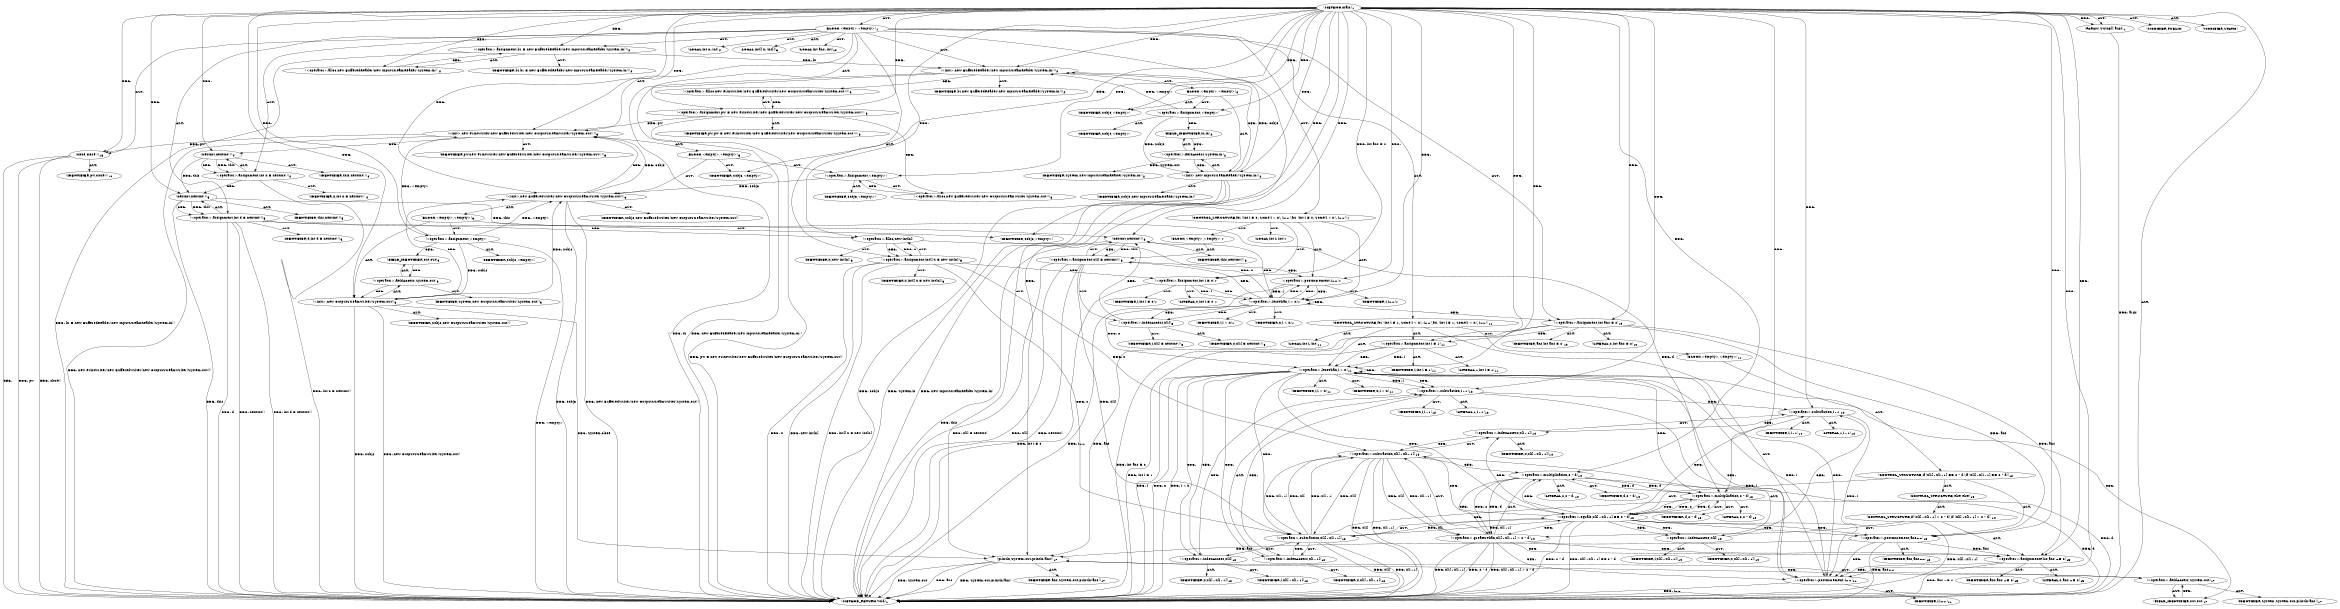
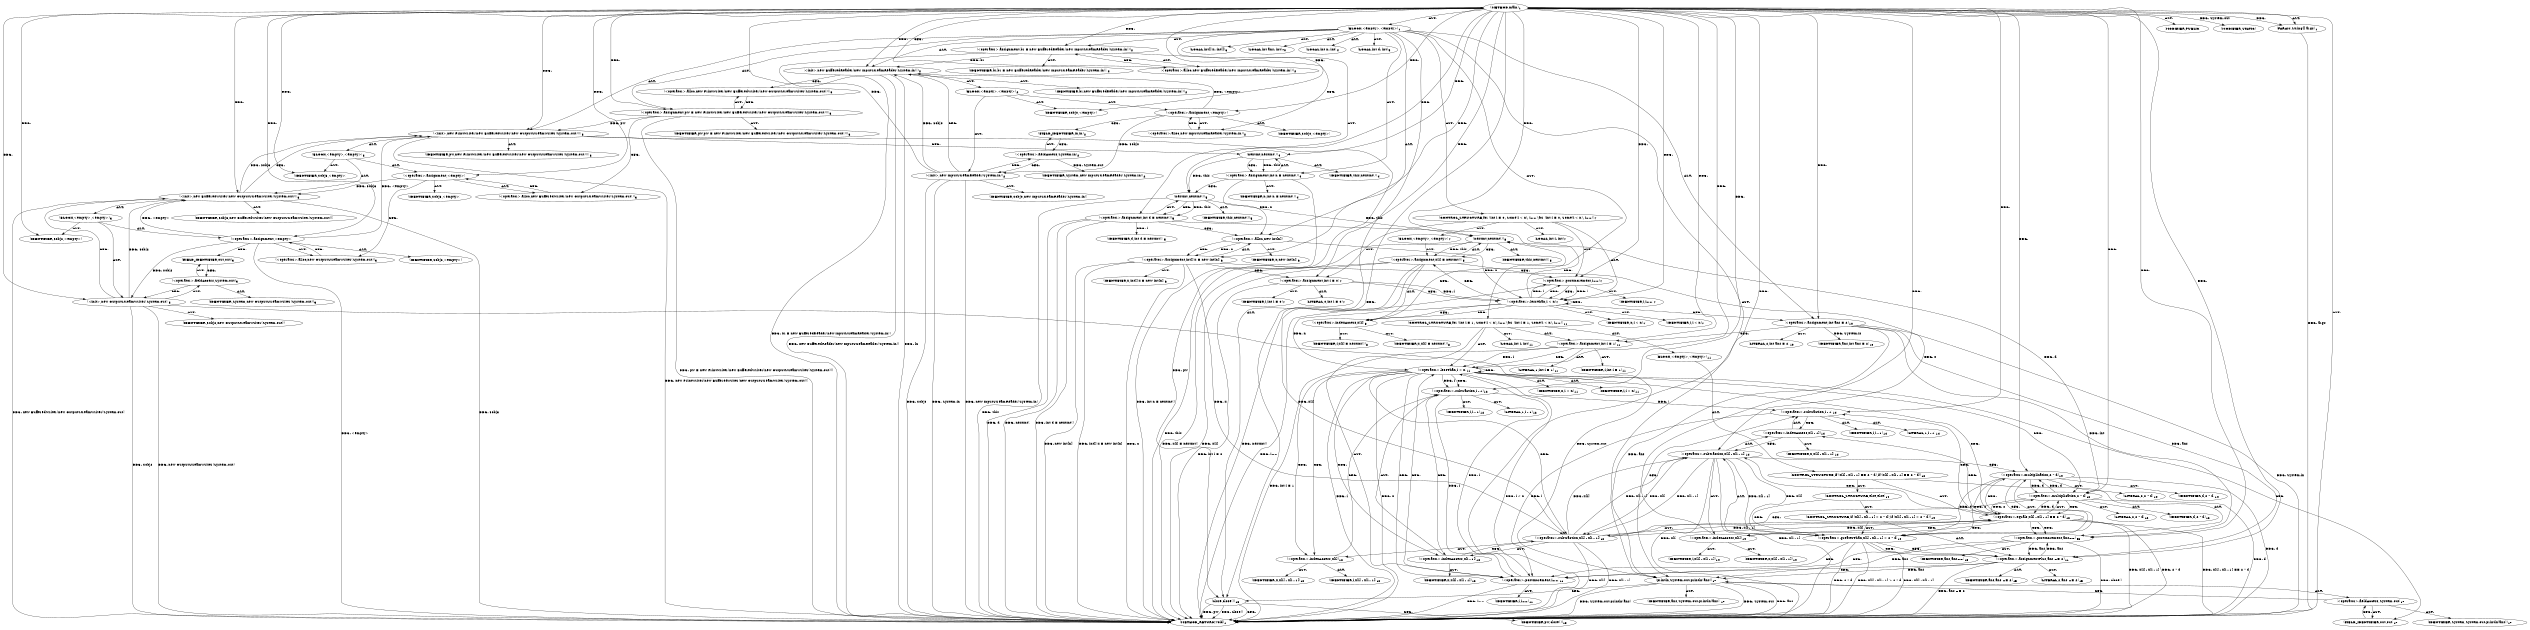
edge "(METHOD,main)" -> "(MODIFIER,STATIC)": label "AST: " -> "DDG: System.out"
node "(LOCAL,int ans: int)": text "10" -> "70"
node "(LOCAL,int d: int)": added
edge "(METHOD,main)" -> "(<init>,new InputStreamReader(System.in))": reversed
node "(<operator>.alloc,new InputStreamReader(System.in))": added
edge "(METHOD,main)" -> "(<operator>.assignment,int i = 0)": label "DDG: int ans = 2" -> "DDG: "
edge "(close,close())" -> "(IDENTIFIER,pw,close())": label "AST: " -> "CFG: "
edge "(<init>,new InputStreamReader(System.in))" -> "(<operator>.fieldAccess,System.in)": label "AST: " -> "CDG: "
edge "(<operator>.assignment,int n = nextInt())" -> "(<operator>.alloc,new int[n])": added, label "DDG: n"
edge "(<operator>.assignment,int d = nextInt())" -> "(IDENTIFIER,d,int d = nextInt())": label "AST: " -> "DDG: i"
node "(<operator>.alloc,new OutputStreamWriter(System.out))": added
edge "(METHOD,main)" -> "(<operator>.assignmentPlus,ans += 2)": label "CDG: " -> "DDG: "
edge "(<operator>.assignment,int ans = 2)" -> "(IDENTIFIER,ans,int ans = 2)": label "AST: " -> "DDG: System.in"
edge "(<init>,new OutputStreamWriter(System.out))" -> "(println,System.out.println(ans))": label "DDG: System.close" -> "DDG: System.out"
edge "(<operator>.assignment,int ans = 2)" -> "(<operator>.postIncrement,ans++)": label "DDG: ans" -> "DDG: int"
edge "(<operator>.assignment,int ans = 2)" -> "(METHOD_RETURN,void)": label "DDG: int ans = 2" -> "DDG: System.in"
edge "(<operator>.equals,x[i] - x[i - 1] == 2 * d)" -> "(<operator>.greaterThan,x[i] - x[i - 1] > 2 * d)": now "(CONTROL_STRUCTURE,else,else)" -> "(<operator>.greaterThan,x[i] - x[i - 1] > 2 * d)"
node "(<operator>.postIncrement,ans++)": text "13" -> "53"
edge "(<operator>.assignmentPlus,ans += 2)" -> "(<operator>.postIncrement,ans++)": added, label "DDG: ans"
node "(<operator>.assignmentPlus,ans += 2)": text "15" -> "11"
edge "(<operator>.postIncrement,ans++)" -> "(METHOD_RETURN,void)": label "DDG: ans++" -> "DDG: close()"
edge "(<operator>.assignmentPlus,ans += 2)" -> "(println,System.out.println(ans))": added, label "DDG: ans"
edge "(println,System.out.println(ans))" -> "(close,close())": added, label "CFG:"
